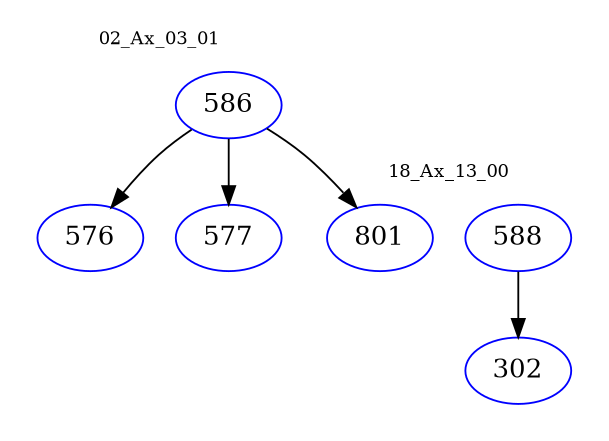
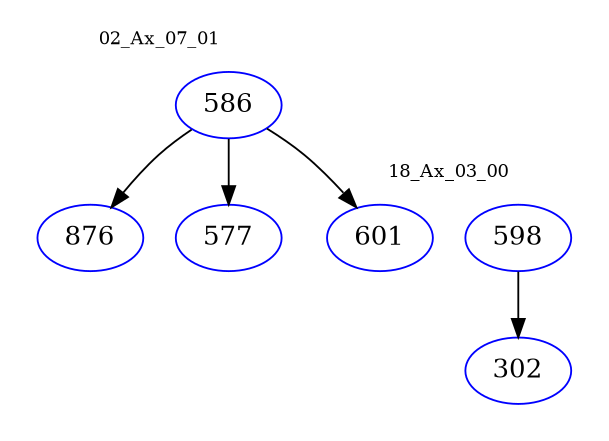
cluster "02_Ax_03_01": label "02_Ax_03_01" -> "02_Ax_07_01"
cluster "18_Ax_13_00": label "18_Ax_13_00" -> "18_Ax_03_00"
node "576": label "576" -> "876"
node "801": label "801" -> "601"
node "588": label "588" -> "598"
